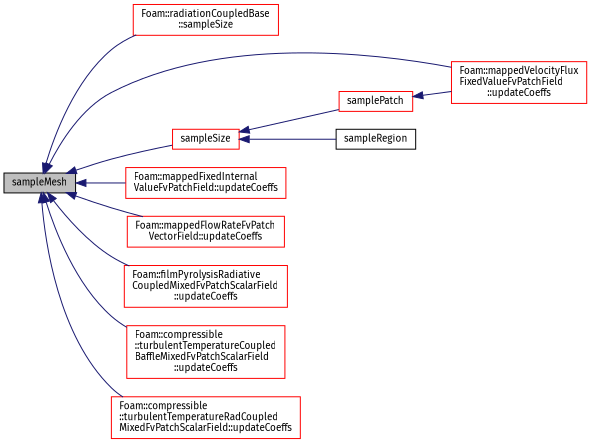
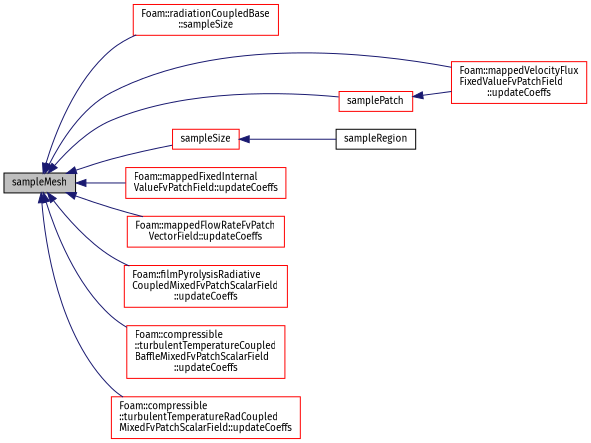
edge "samplePatch" -> "sampleSize": now "samplePatch" -> "sampleMesh"
